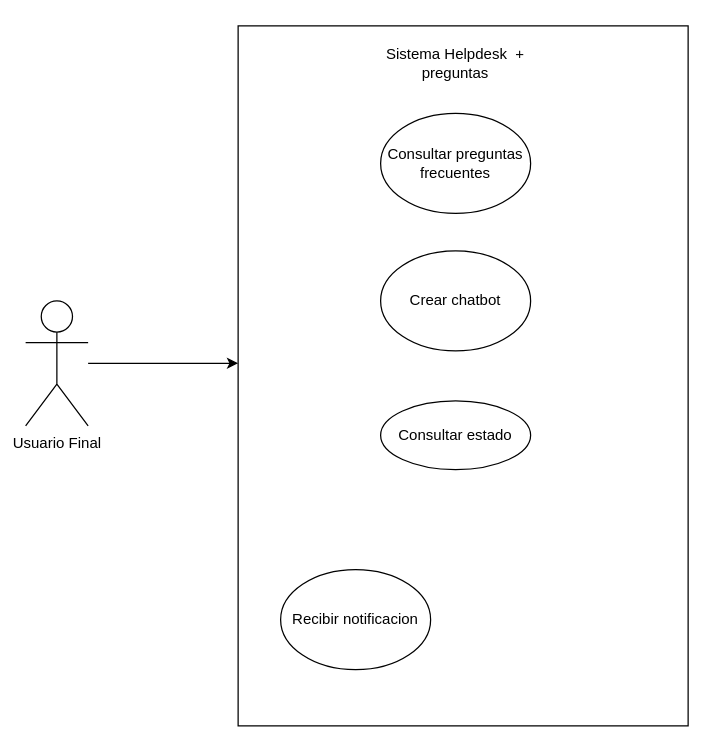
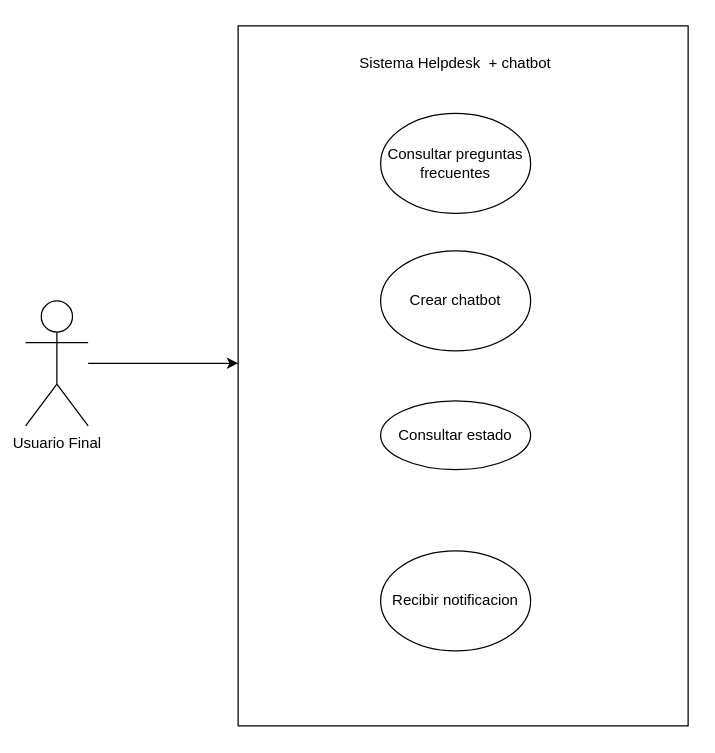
node "Sistema Helpdesk + preguntas": label "Sistema Helpdesk + preguntas" -> "Sistema Helpdesk + chatbot"
node "Recibir notificacion": moved (356, 619) -> (456, 601)
